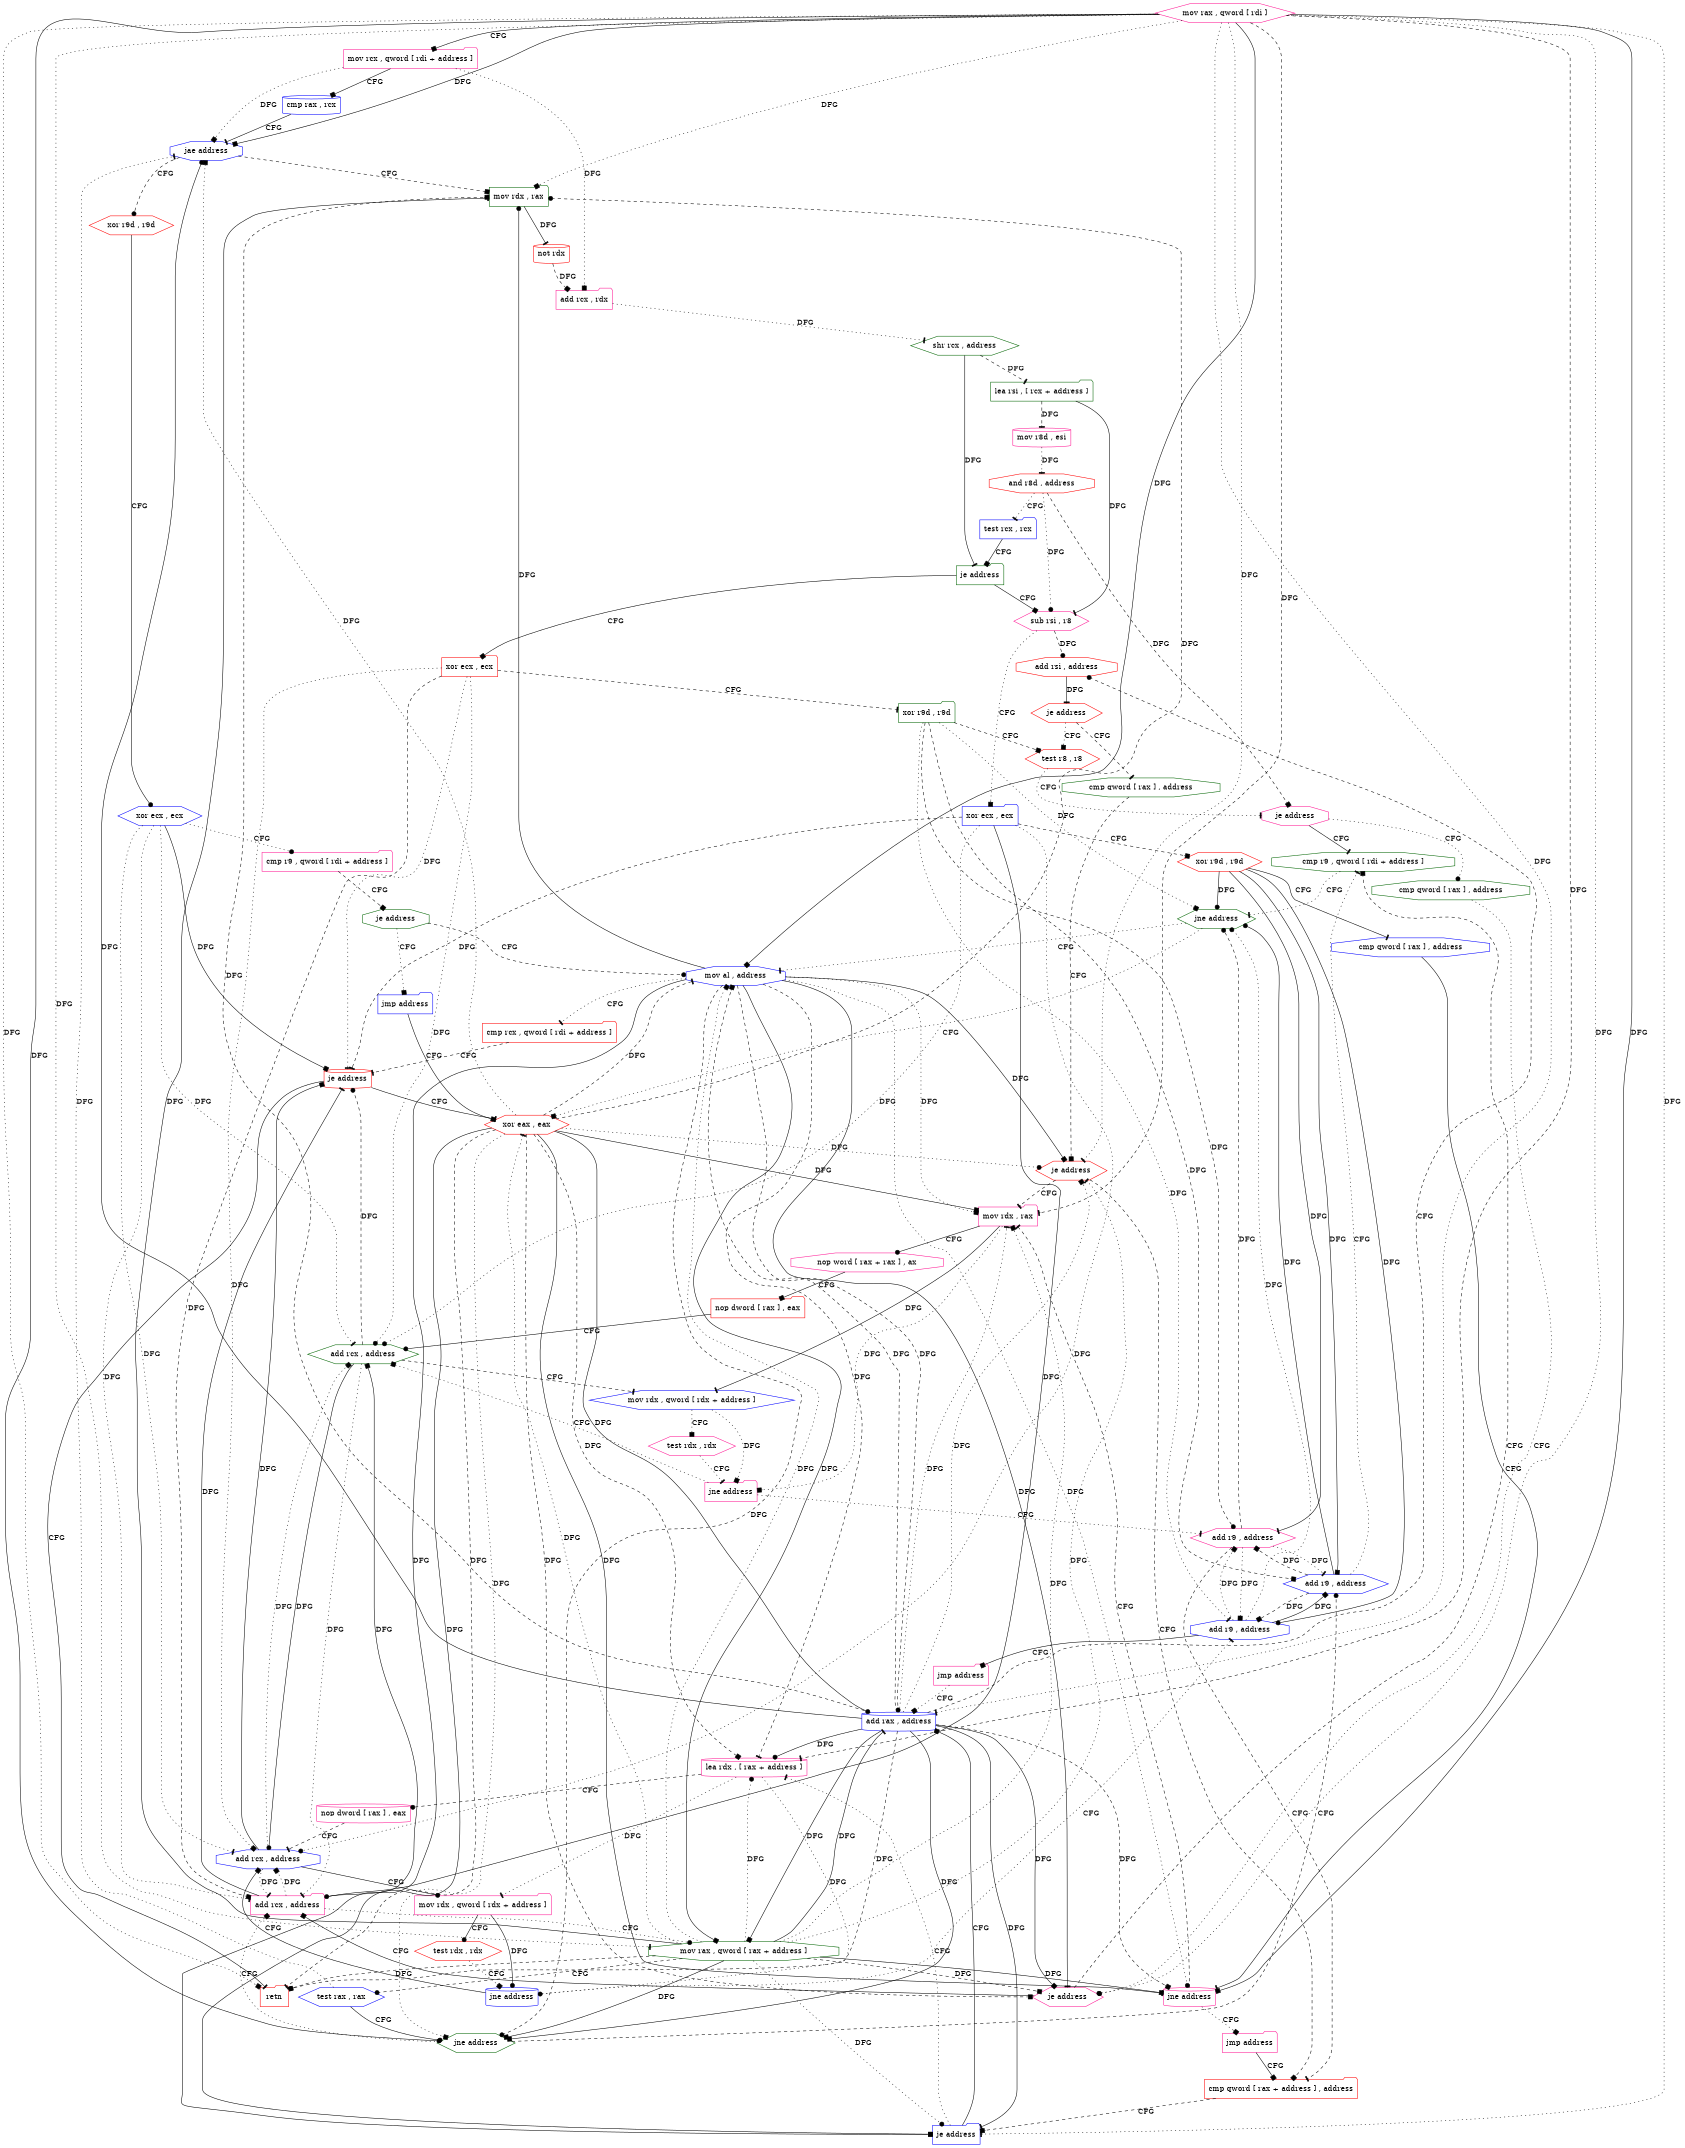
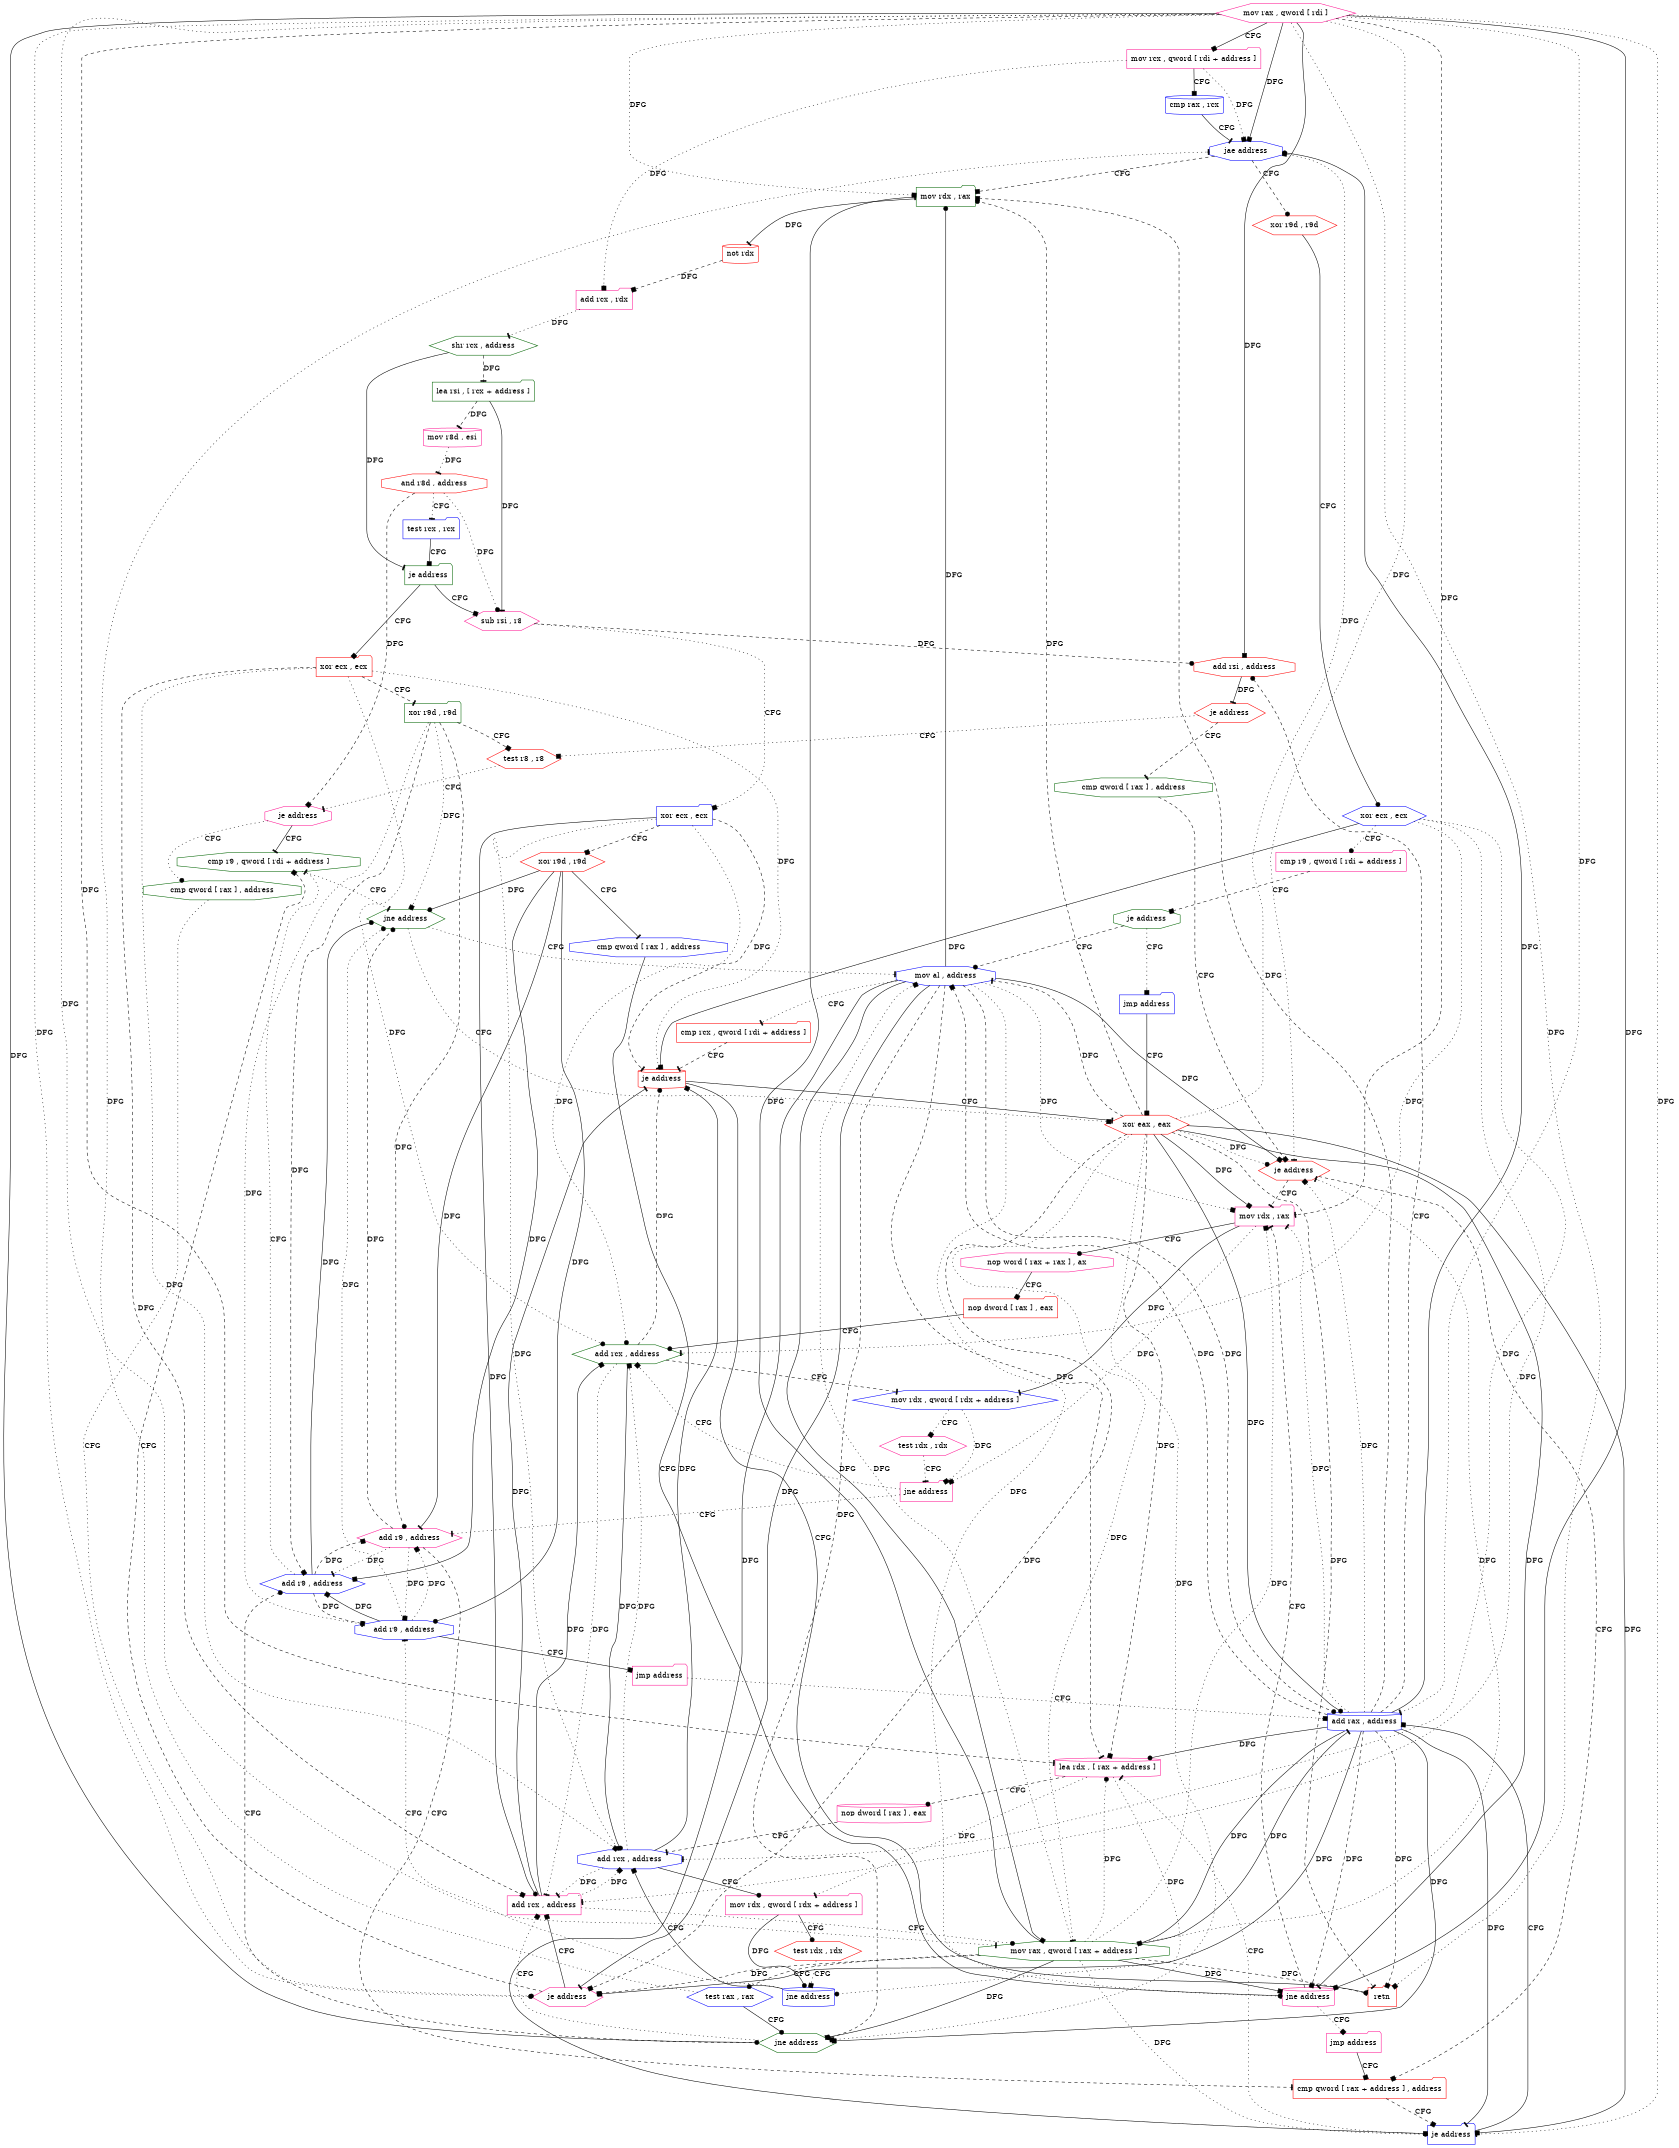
edge "mov rax , qword [ rdi ]" -> "mov al , address": now "mov rax , qword [ rdi ]" -> "add rsi , address"
edge "mov rax , qword [ rax + address ]" -> "xor eax , eax": reversed
